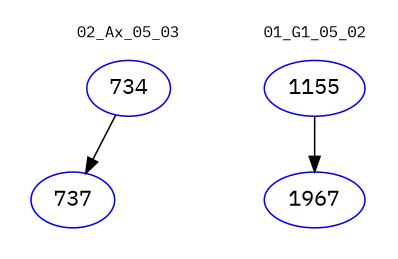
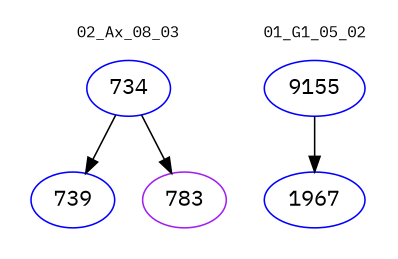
cluster "02_Ax_05_03": label "02_Ax_05_03" -> "02_Ax_08_03"
node "1155": label "1155" -> "9155"
node "737": label "737" -> "739"
node "783": added
